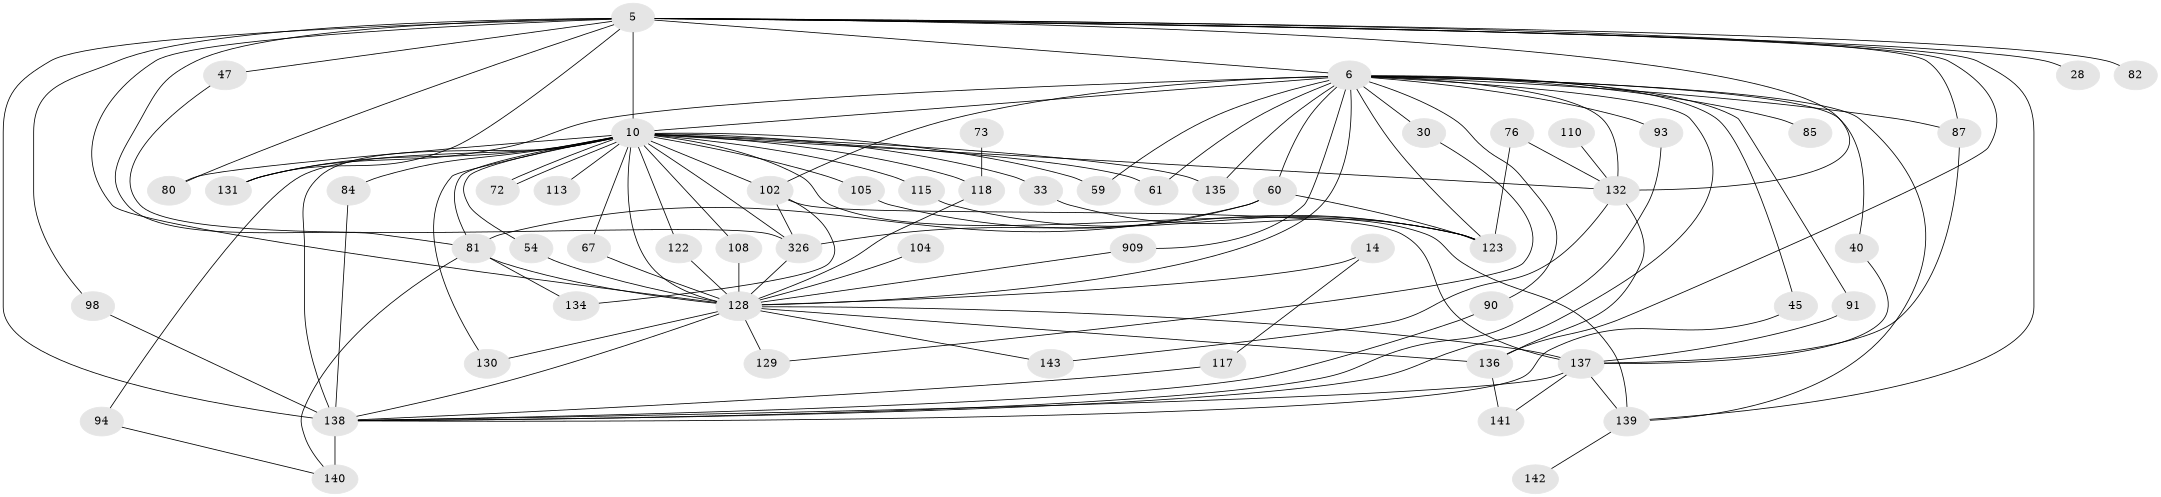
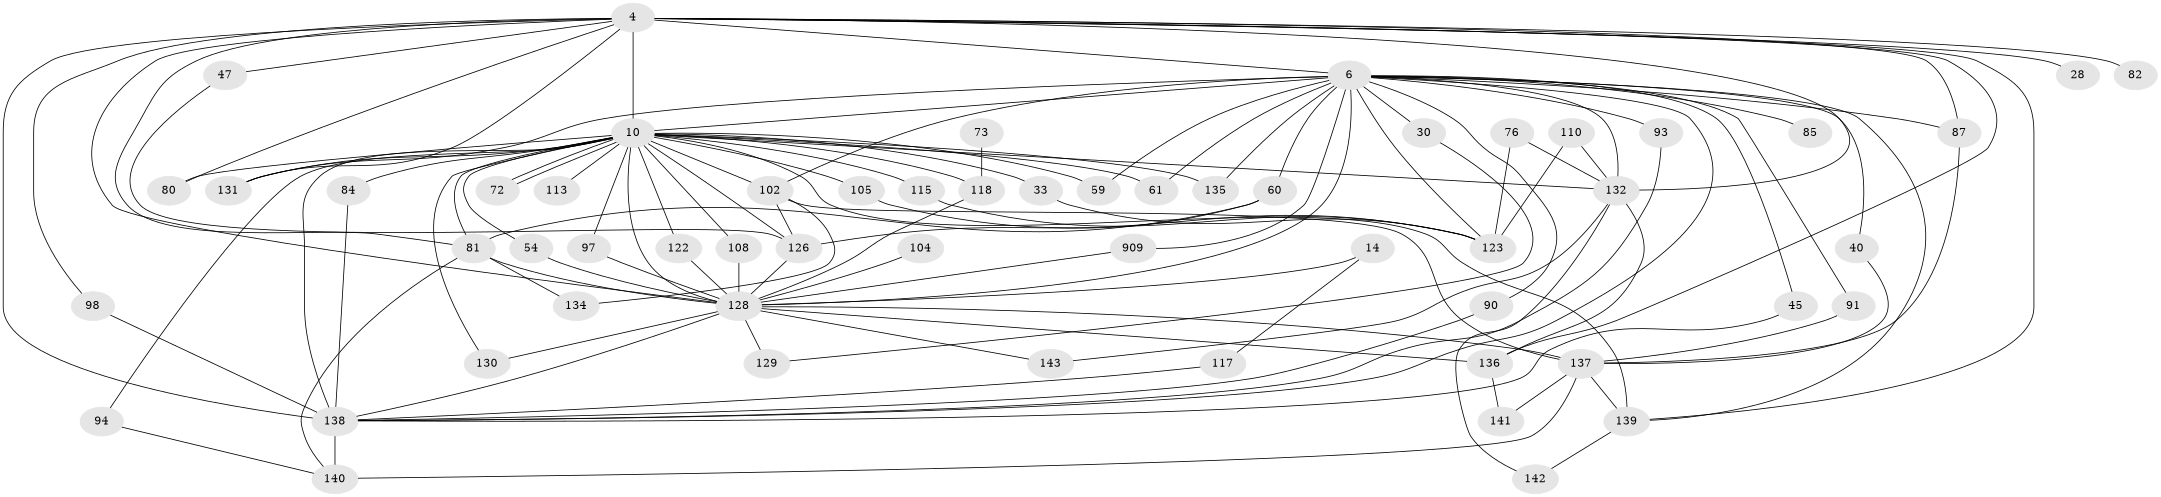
node "5": label "5" -> "4"
edge "60" -- "123": now "110" -- "123"
node "67": label "67" -> "97"
node "326": label "326" -> "126"
edge "132" -- "142": added
edge "137" -- "138": now "137" -- "140"
